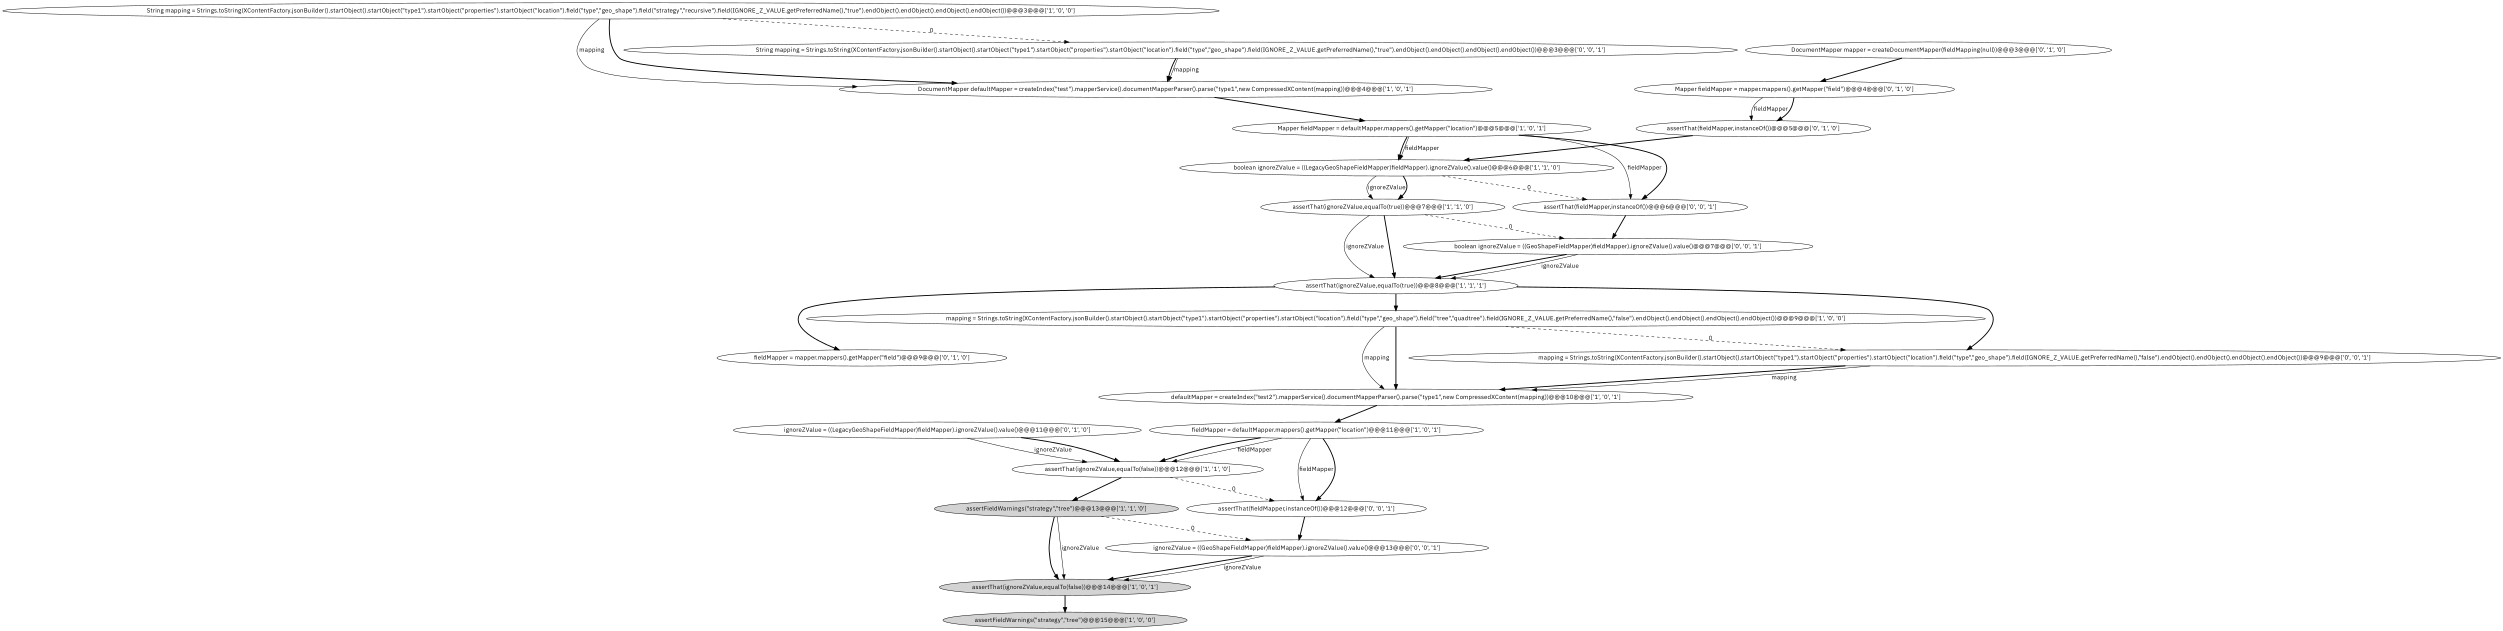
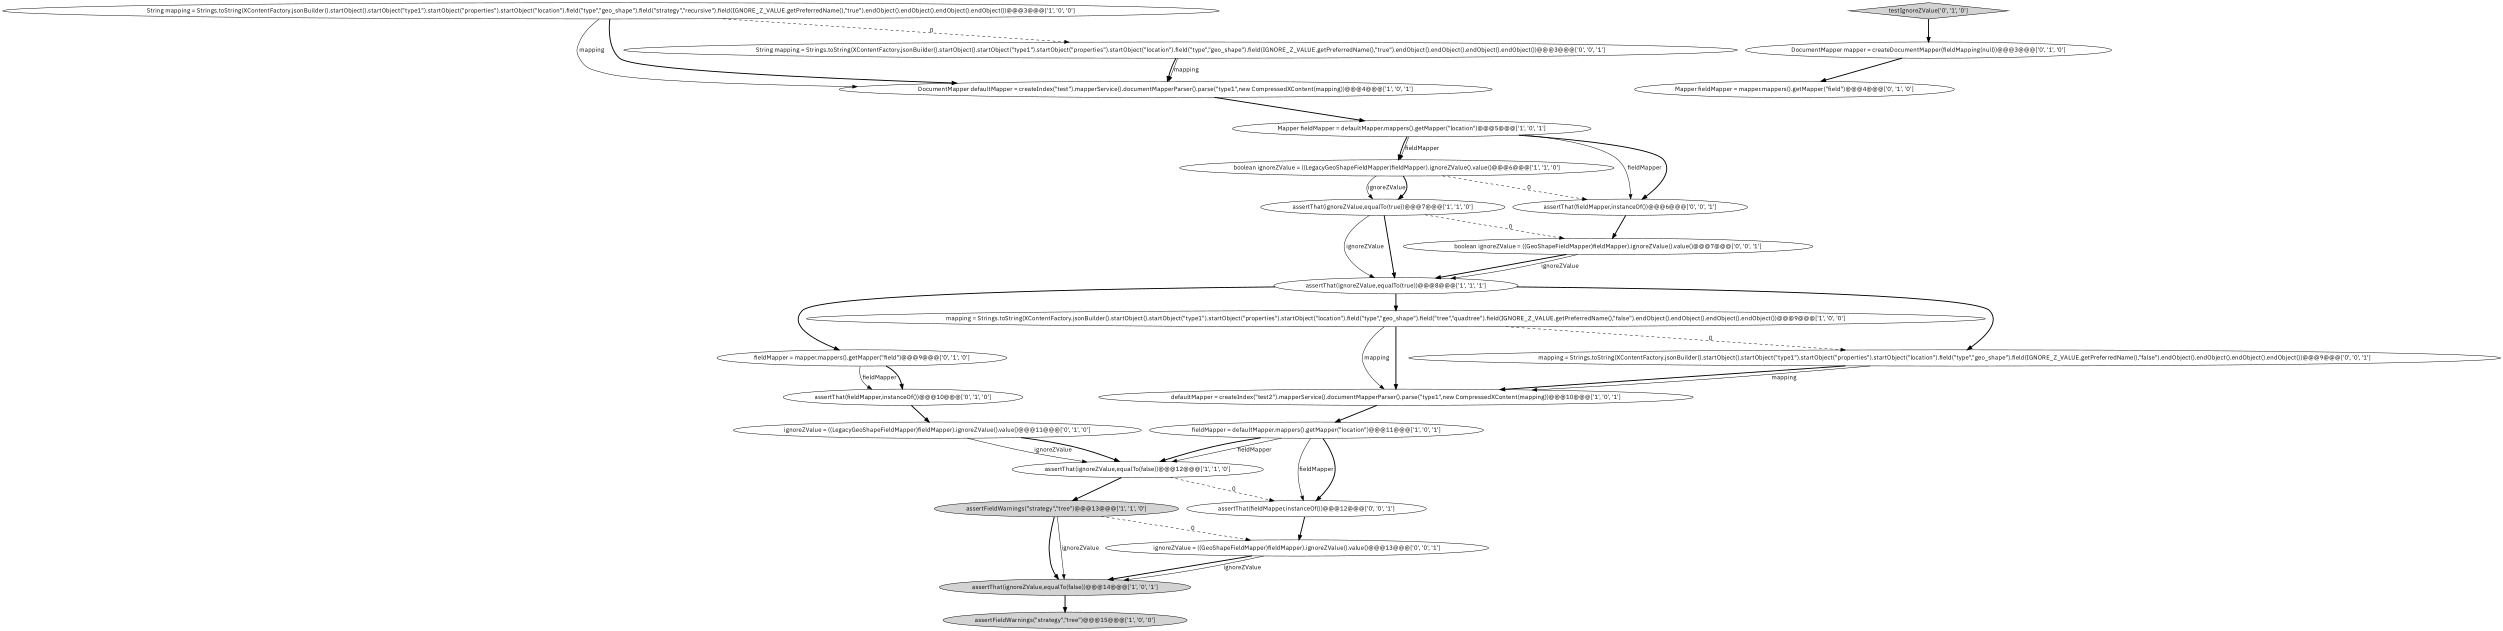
node "testIgnoreZValue['0', '1', '0']": added
node "assertThat(fieldMapper,instanceOf())@@@5@@@['0', '1', '0']": removed
node "assertThat(fieldMapper,instanceOf())@@@10@@@['0', '1', '0']": added
